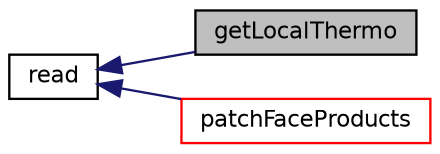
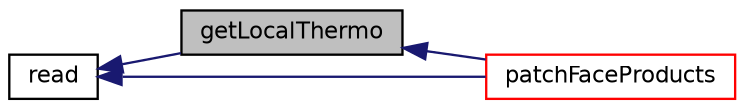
edge "patchFaceProducts" -> "getLocalThermo": added
